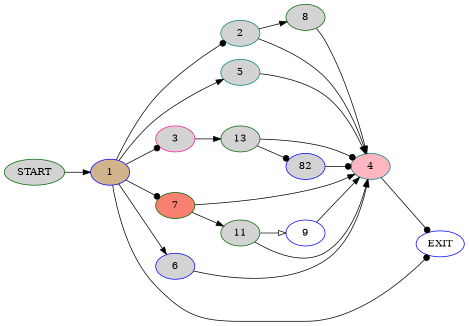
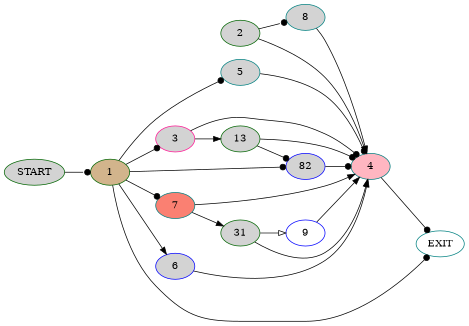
node "8": color darkgreen -> teal
edge "2" -> "8": arrowhead normal -> dot
node "2": color teal -> darkgreen
edge "1" -> "2": now "1" -> "82"
edge "5" -> "4": arrowhead normal -> dot
edge "1" -> "5": arrowhead normal -> dot
edge "3" -> "4": added
edge "START" -> "1": arrowhead normal -> dot
node "1": color blue -> darkgreen
node "7": color darkgreen -> teal
node "11": label "11" -> "31"
node "EXIT": color blue -> teal
